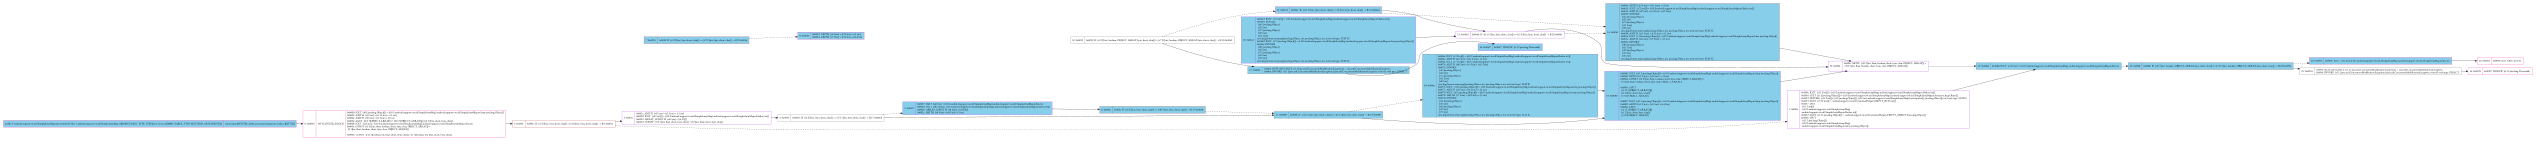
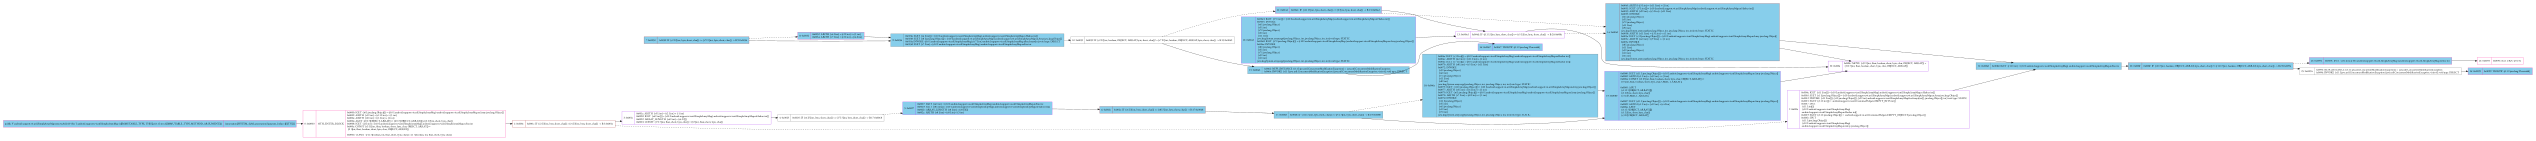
node "9: 0x0036": added
edge "20: 0x008c" -> "21: 0x008d": now "14: 0x004f" -> "21: 0x008d"
node "26: 0x0099": fillcolor white -> skyblue
edge "6: 0x002e" -> "17: 0x0068": style dashed -> solid
edge "4: 0x0025" -> "17: 0x0068": removed
